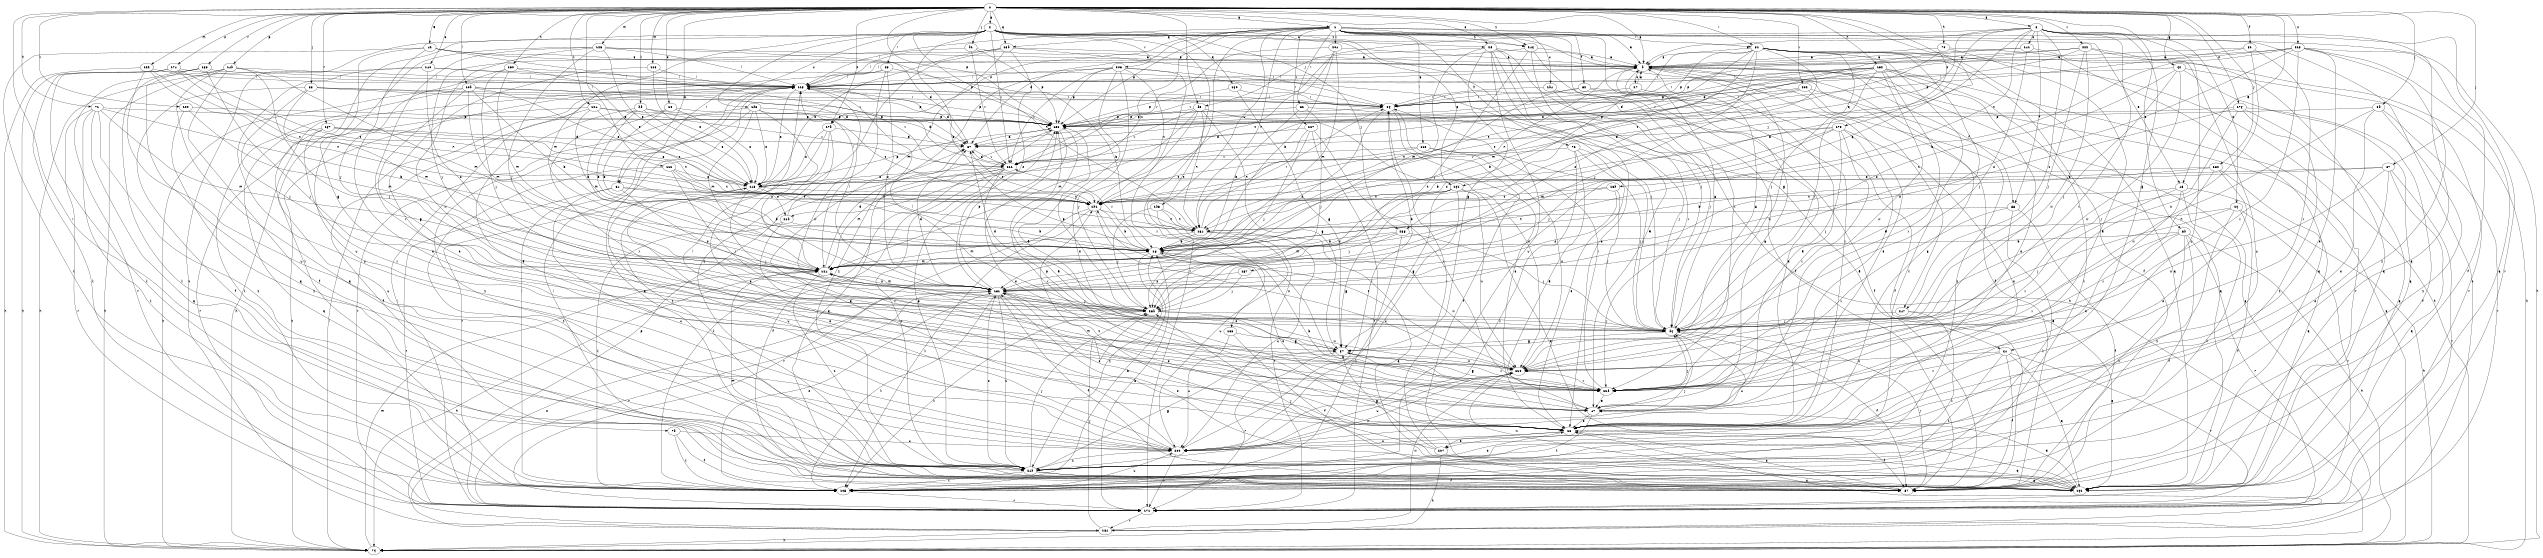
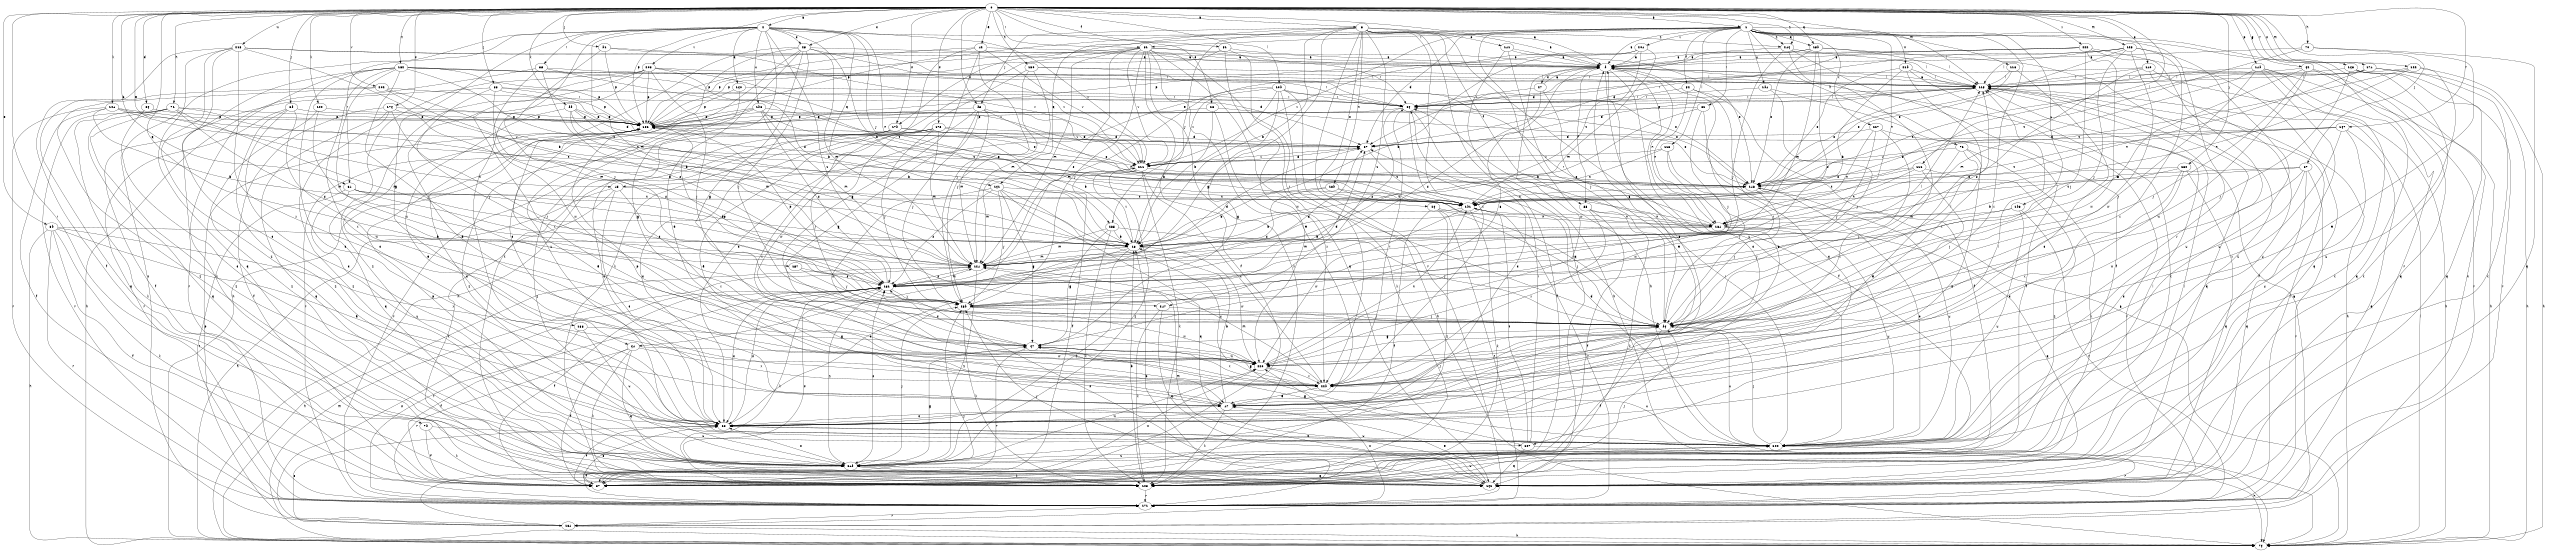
node "36": added
edge "143" -> "219": reversed
edge "213" -> "181": now "71" -> "181"
